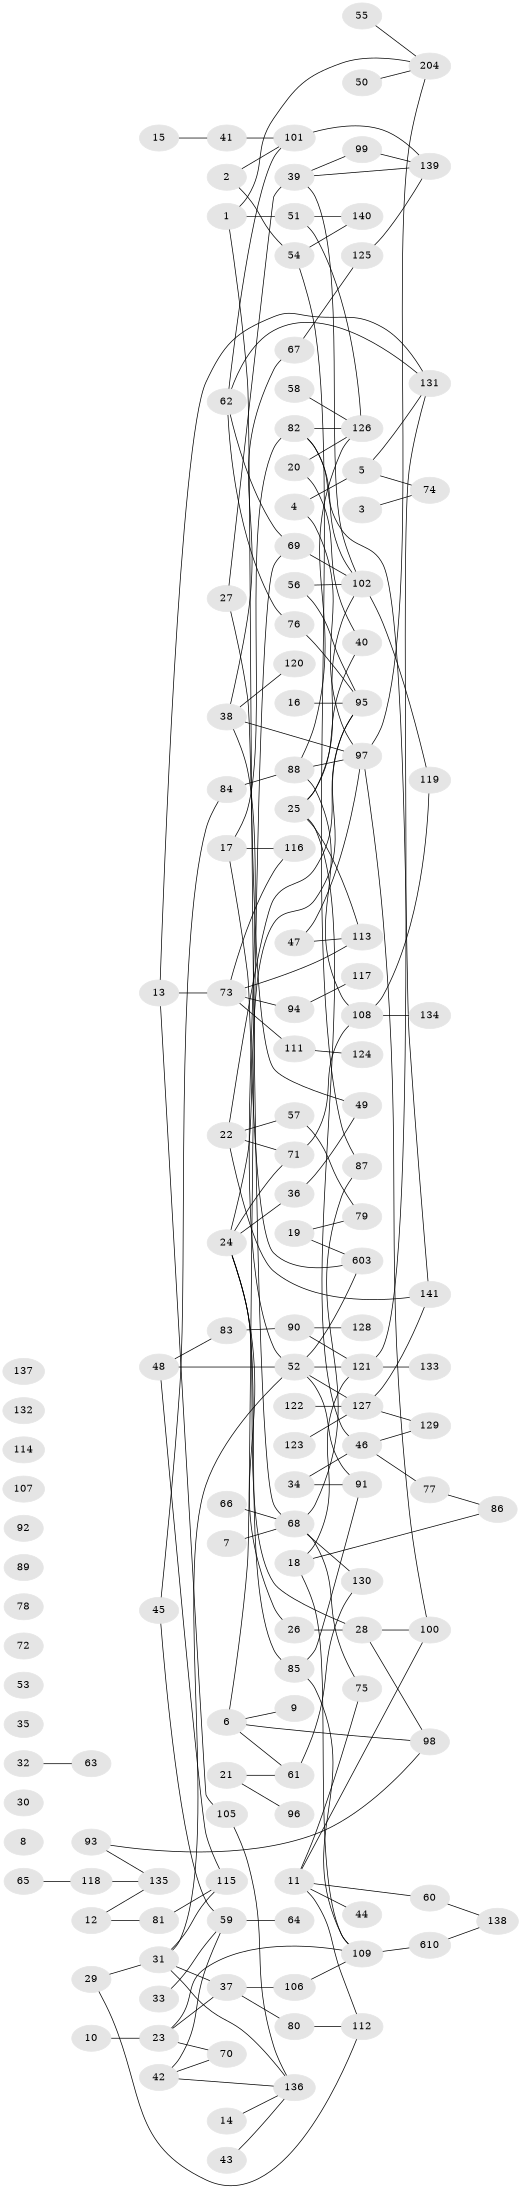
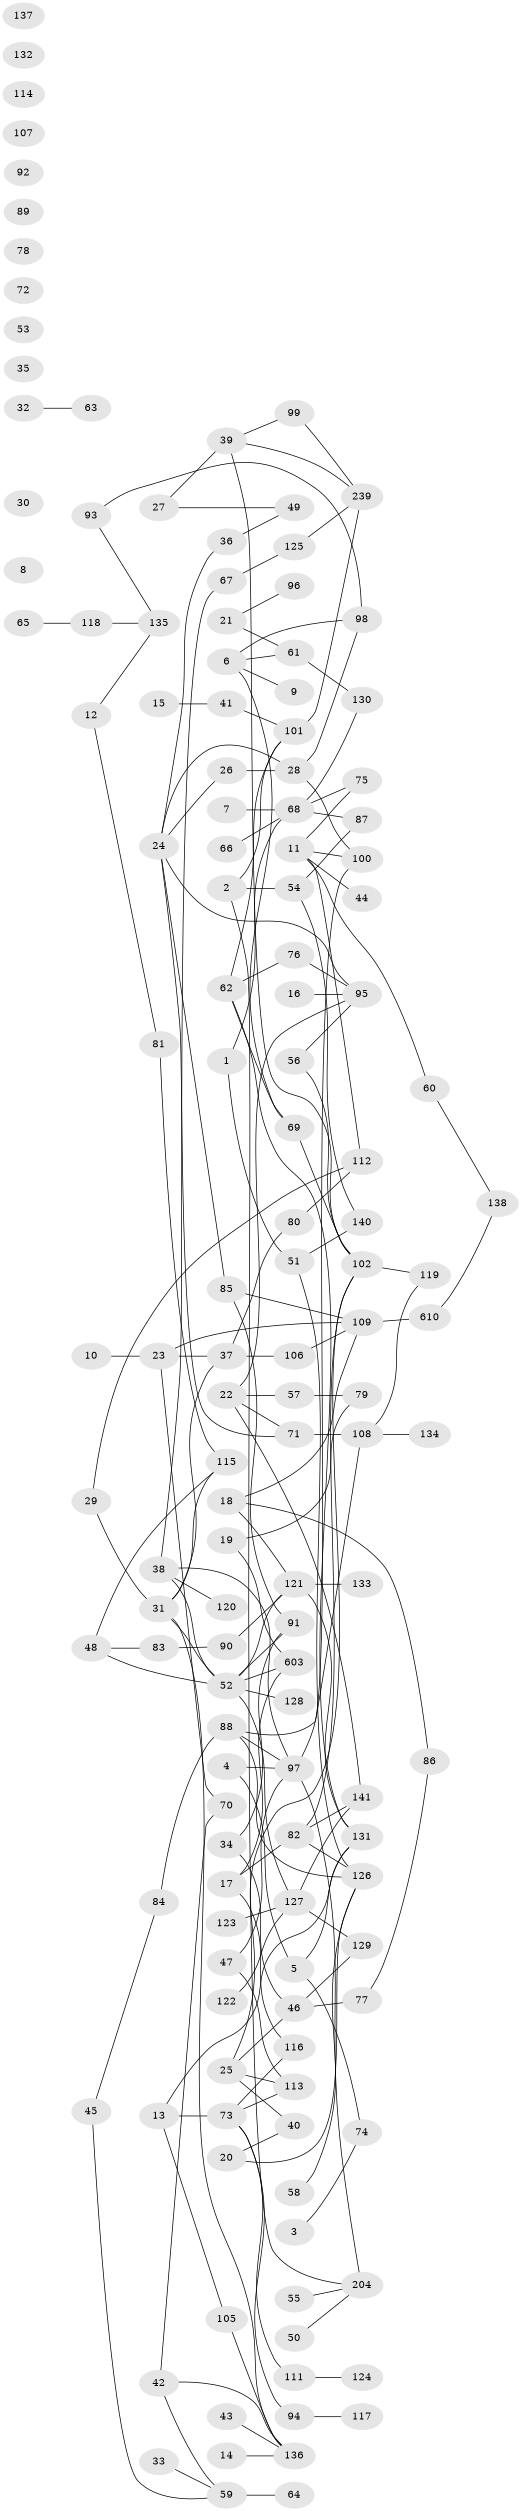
edge "204" -- "1": now "204" -- "2"
node "139": label "139" -> "239"
edge "90" -- "128": now "52" -- "128"
